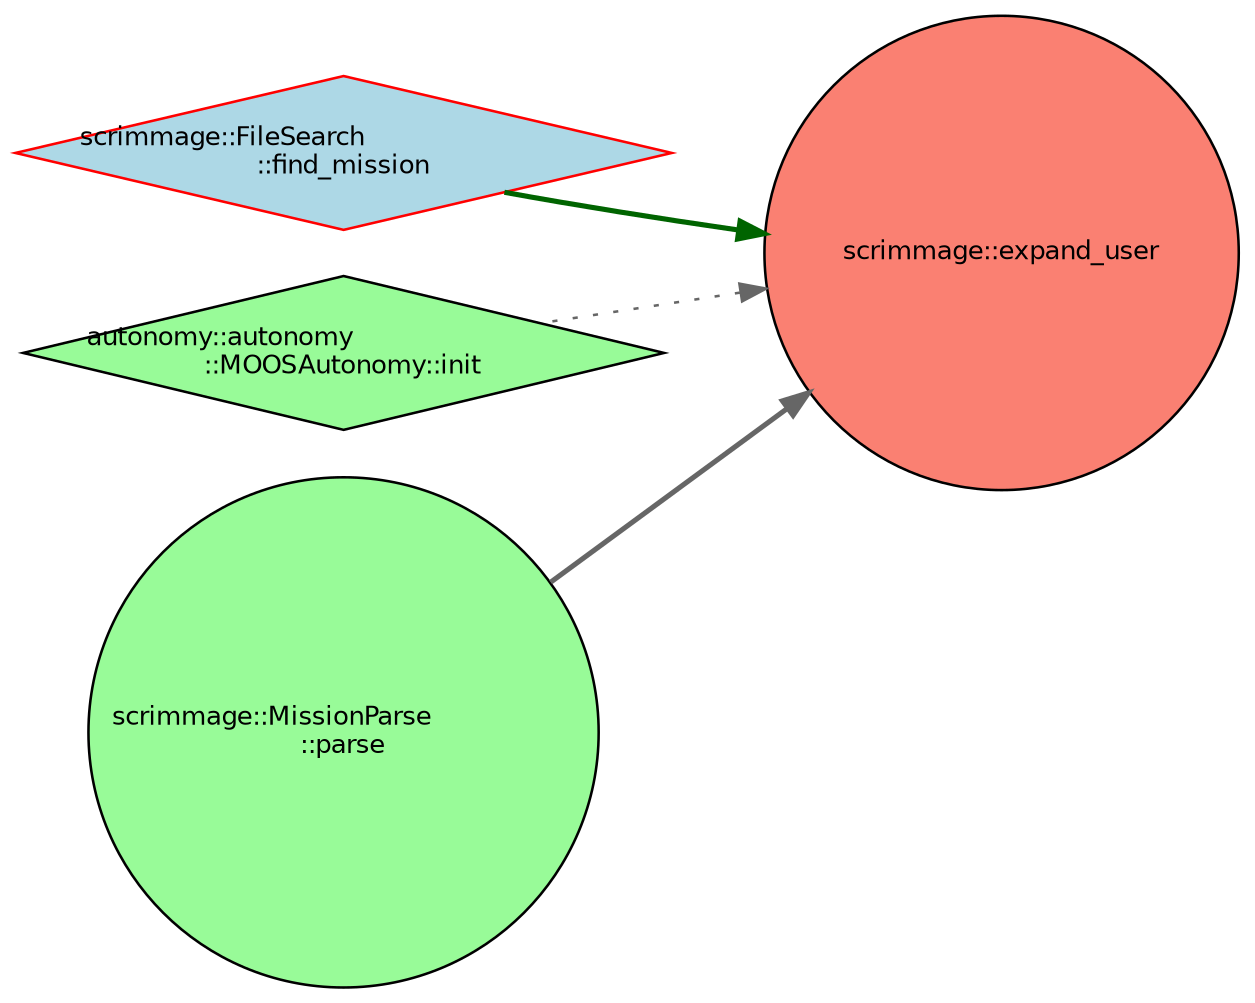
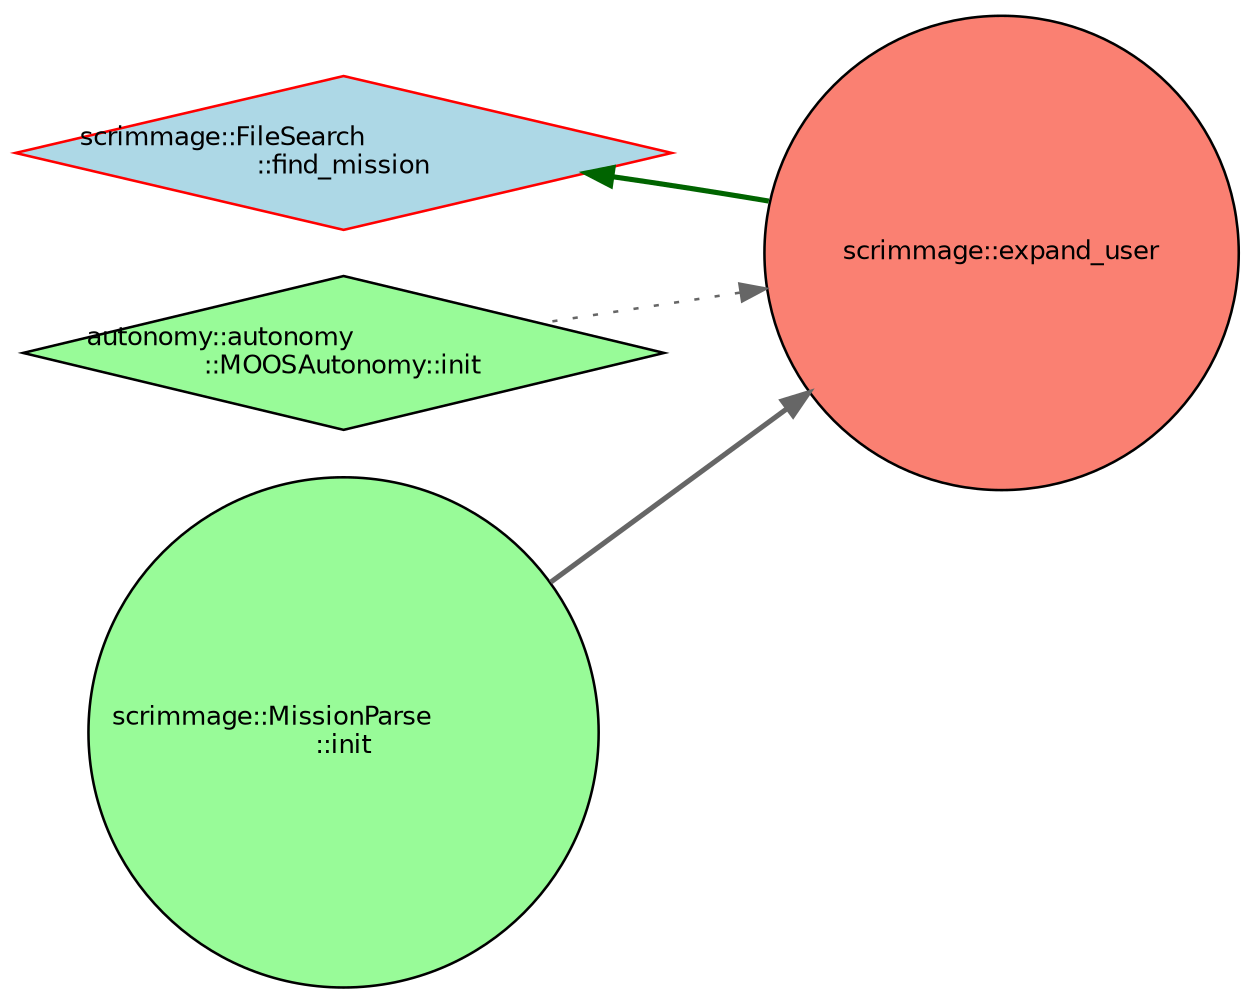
edge "scrimmage::FileSearch ::find_mission" -> "scrimmage::expand_user": reversed
node "scrimmage::MissionParse ::parse": label "scrimmage::MissionParse ::parse" -> "scrimmage::MissionParse ::init"
